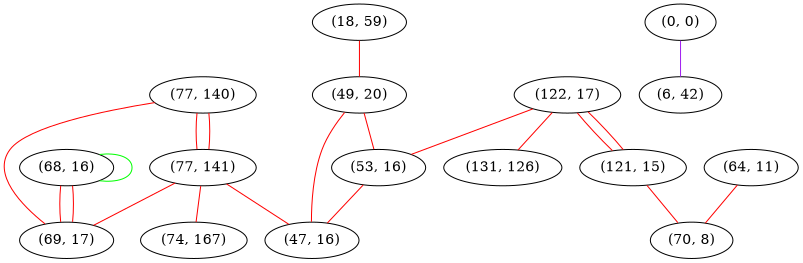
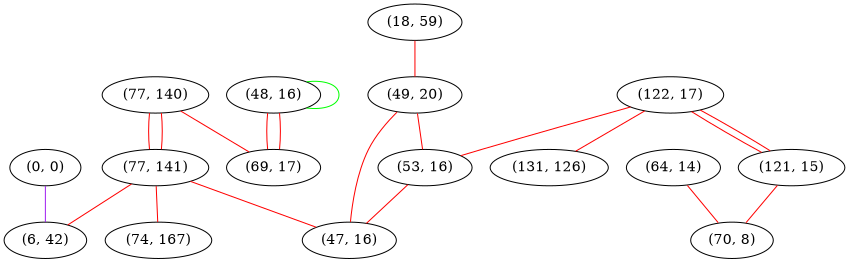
node "(68, 16)": label "(68, 16)" -> "(48, 16)"
node "(64, 11)": label "(64, 11)" -> "(64, 14)"
edge "(77, 141)" -- "(69, 17)": now "(77, 141)" -- "(6, 42)"
